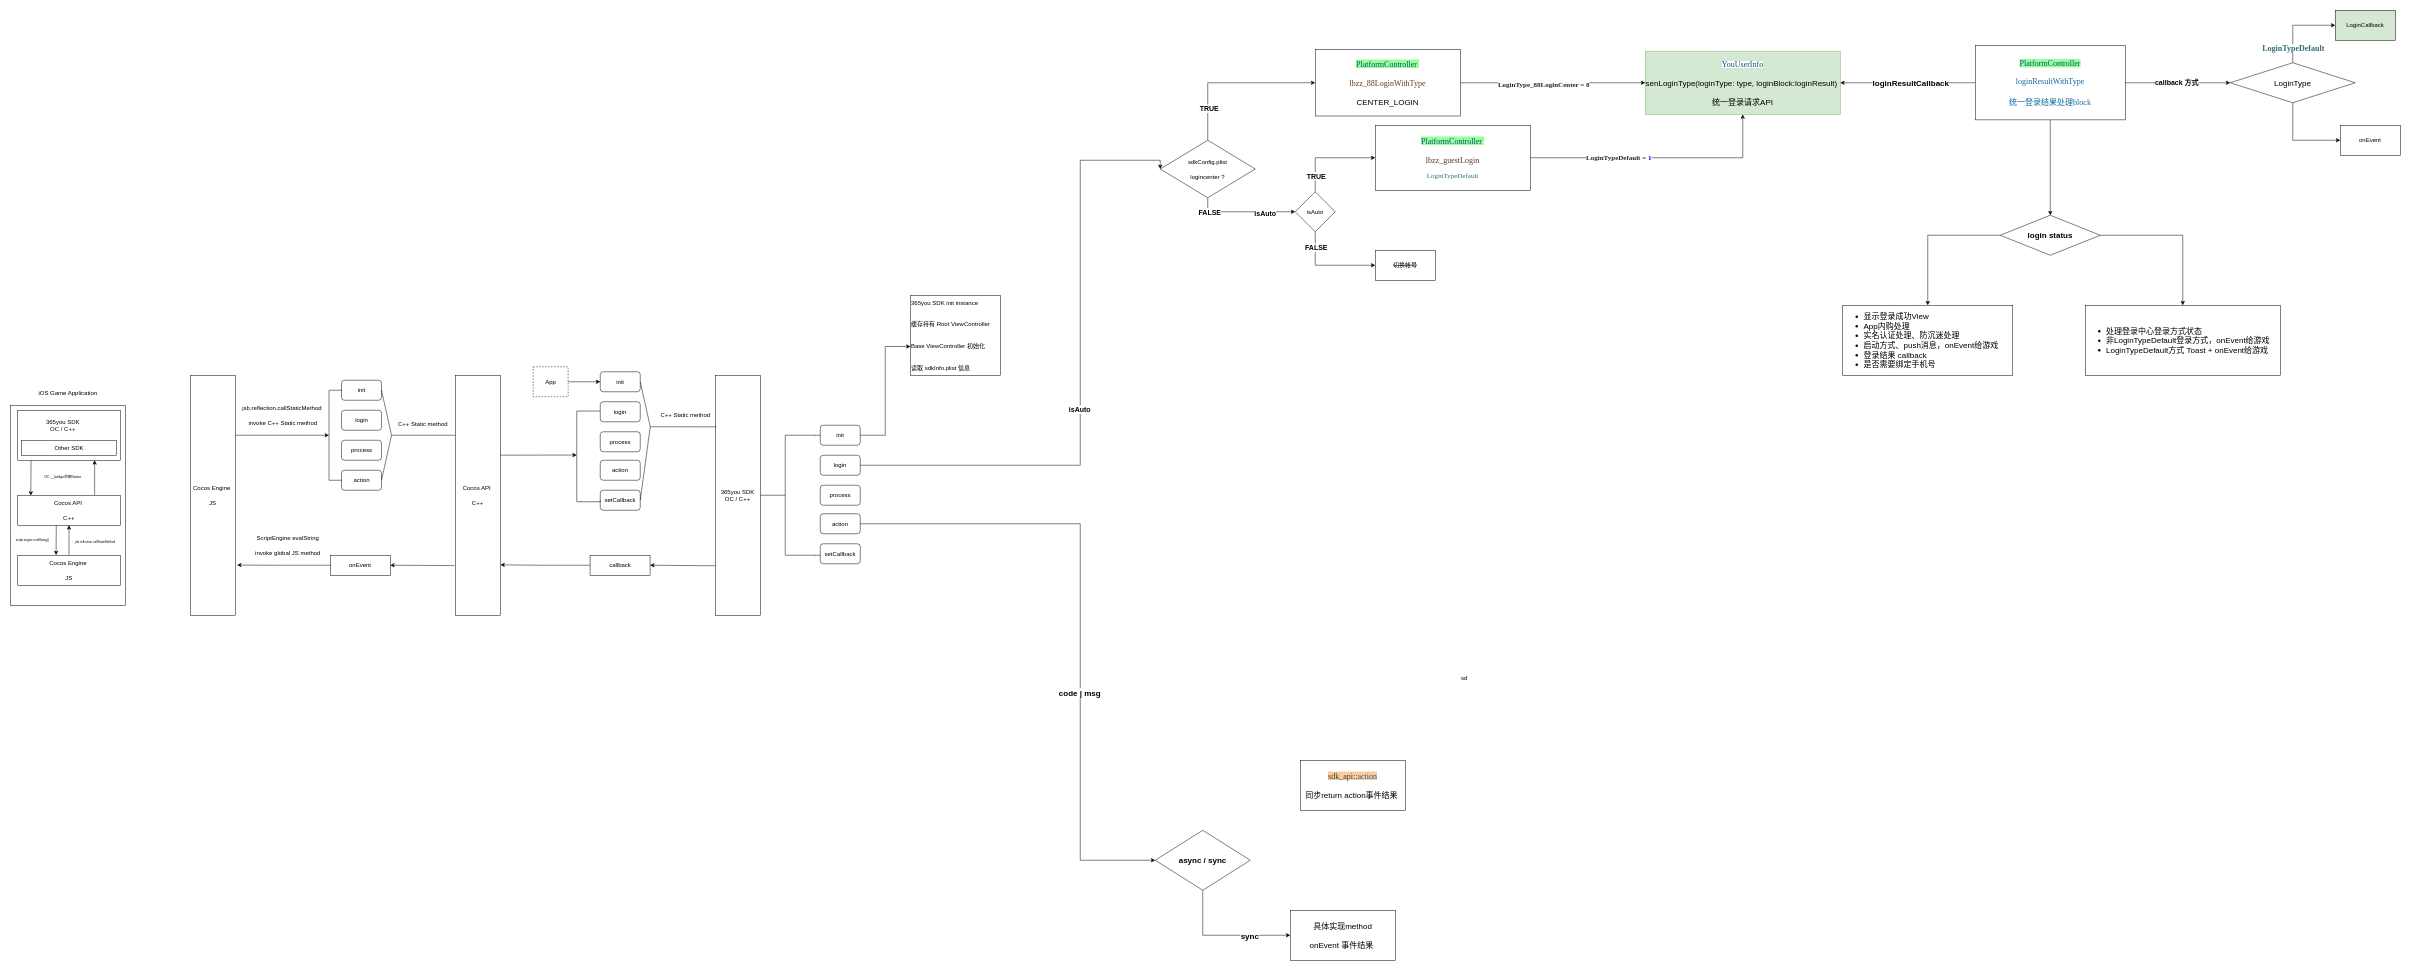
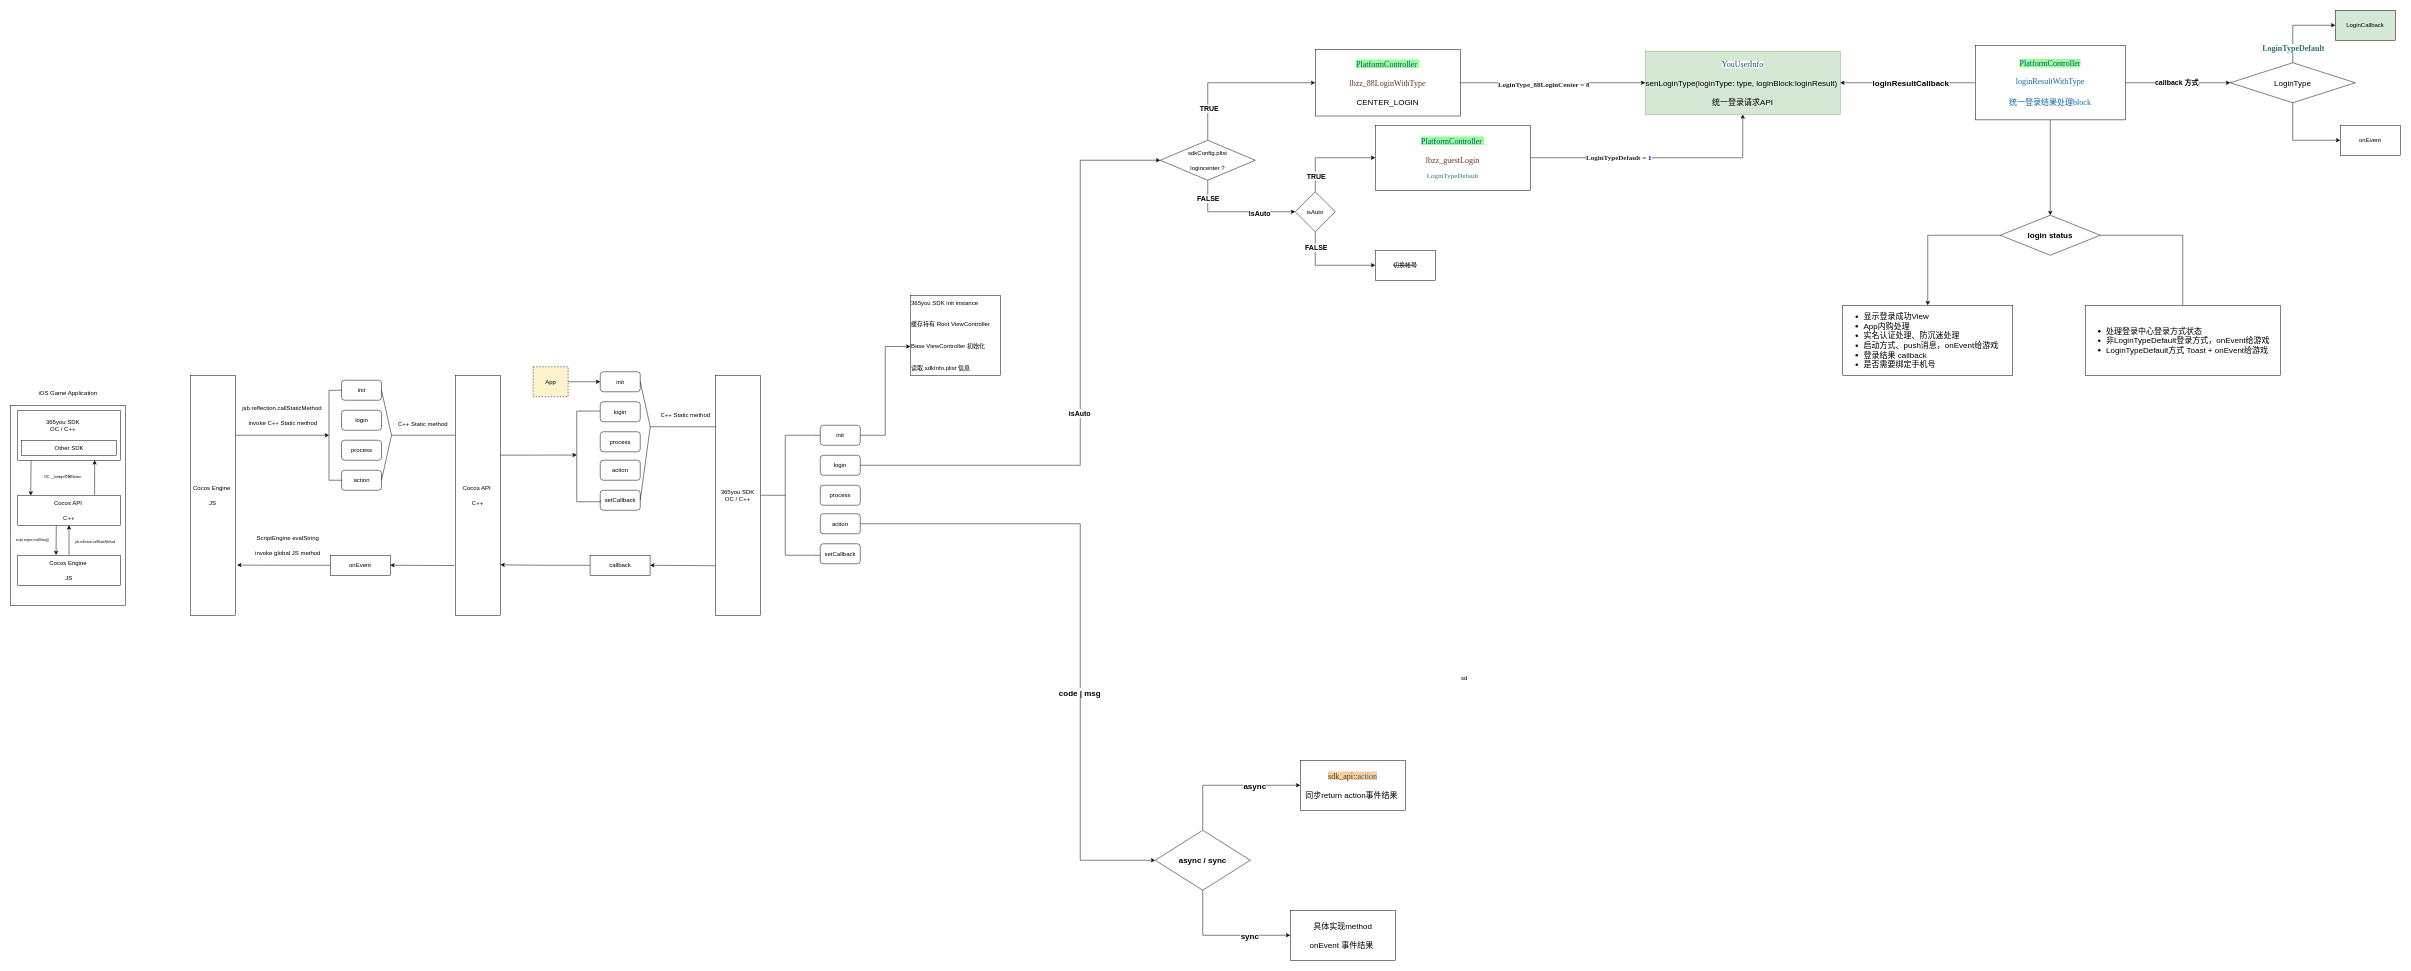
node "sdkConfig.plist logincenter ?": size 95x58 -> 95x40
edge "login status" -> "处理登录中心登录方式状态 非LoginTypeDefault登录方式，onEvent给游戏 LoginTypeDefault方式 Toast + onEvent给游戏": arrowhead classic -> none
node "App": fillcolor #ffffff -> #fff2cc
edge "async / sync" -> "sdk_api::action 同步return action事件结果": added, label "async"
